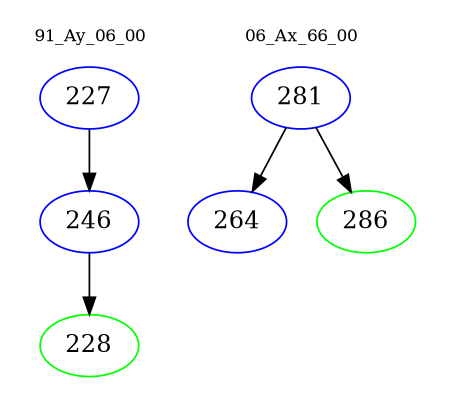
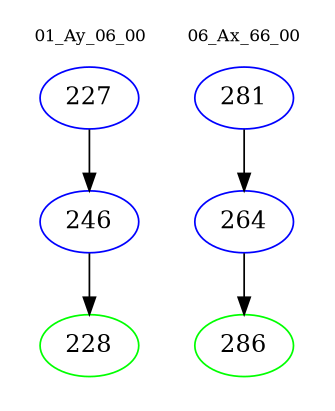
cluster "91_Ay_06_00": label "91_Ay_06_00" -> "01_Ay_06_00"
edge "281" -> "286": now "264" -> "286"
